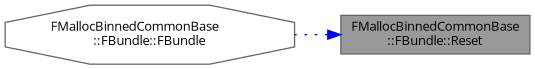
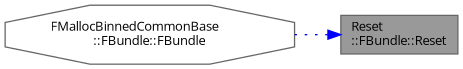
node "FMallocBinnedCommonBase ::FBundle::Reset": label "FMallocBinnedCommonBase ::FBundle::Reset" -> "Reset ::FBundle::Reset"
